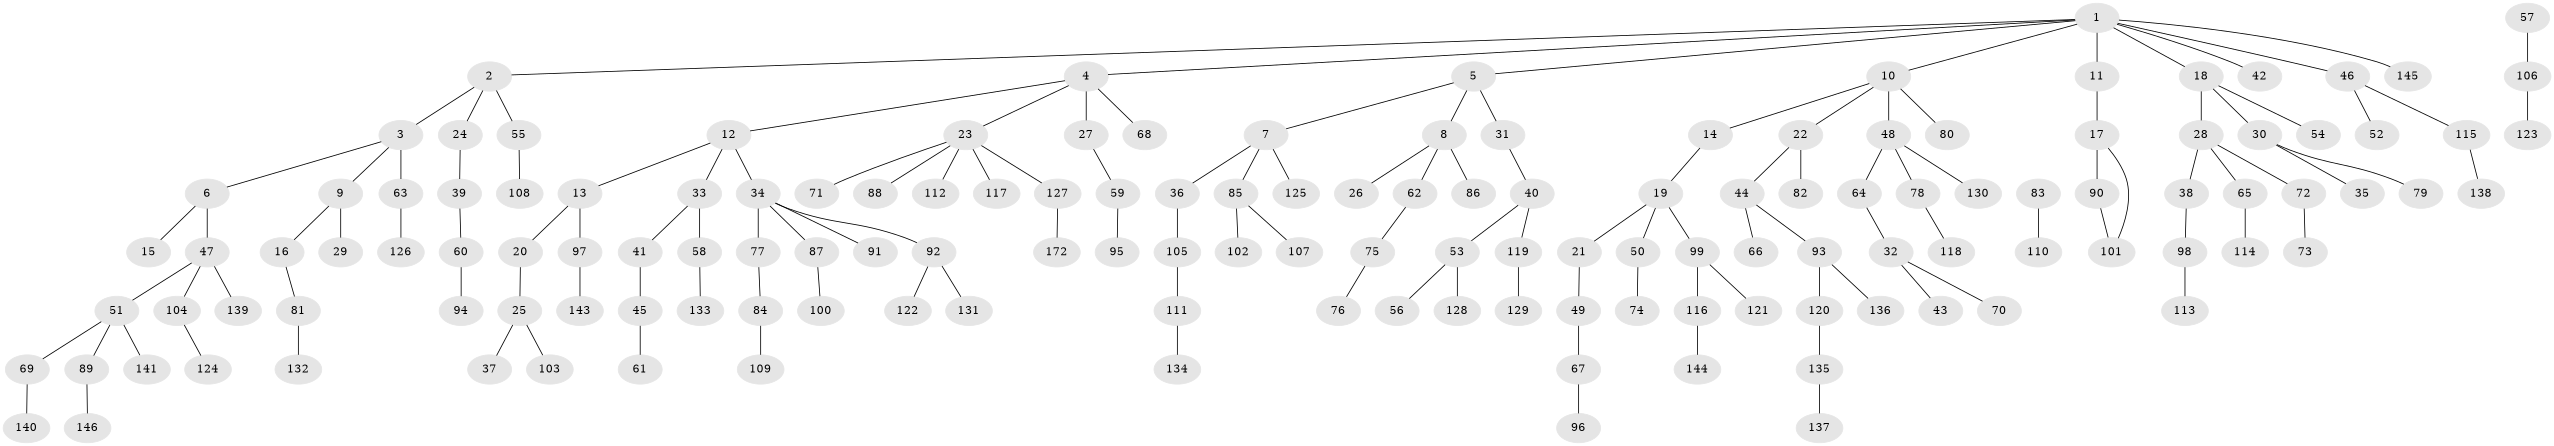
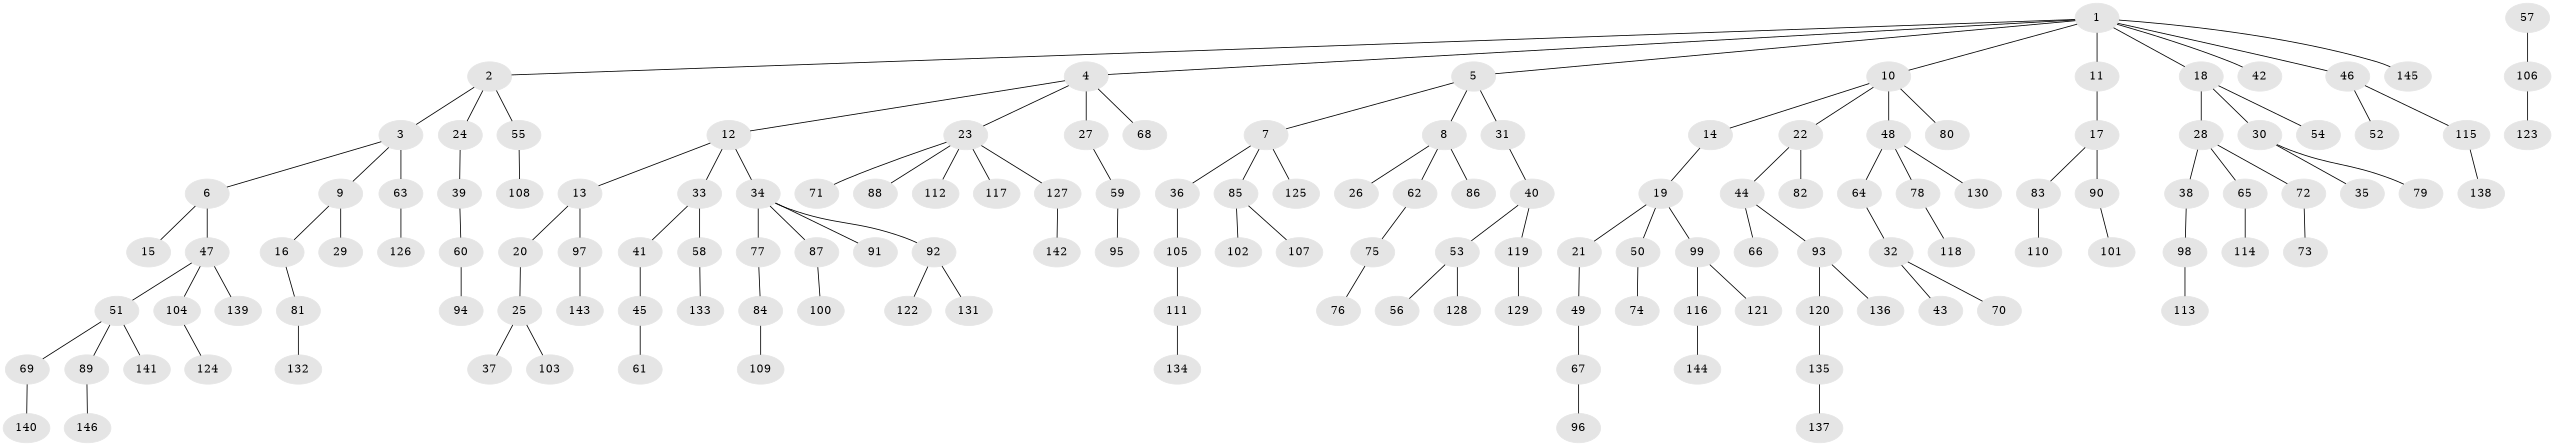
edge "17" -- "101": now "17" -- "83"
node "172": label "172" -> "142"
